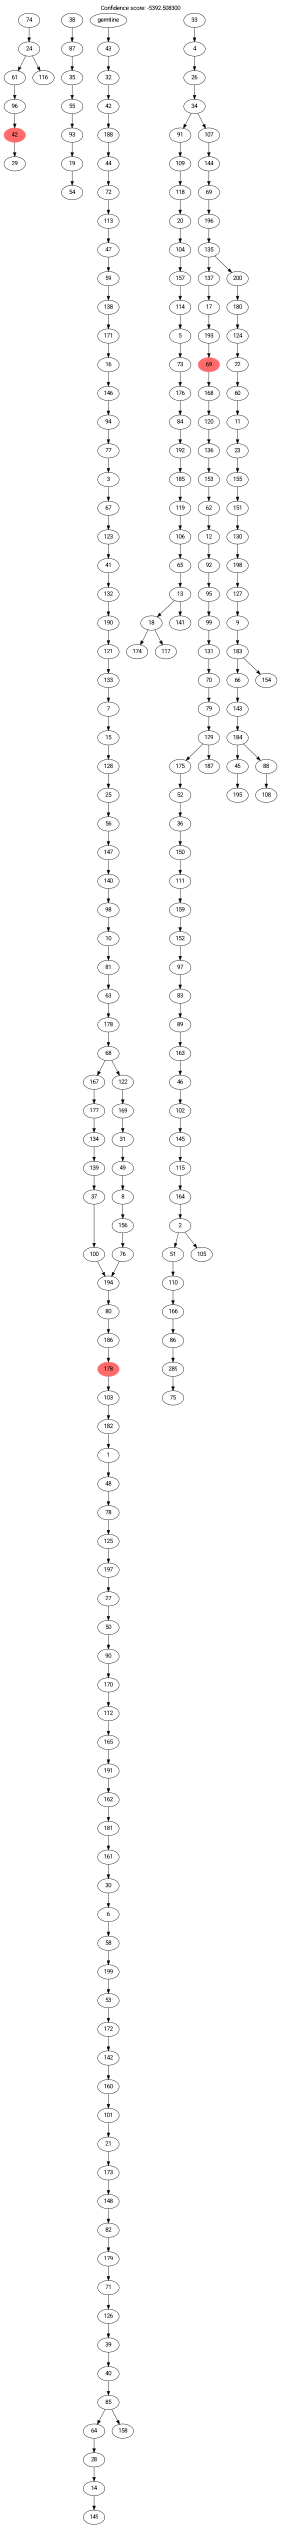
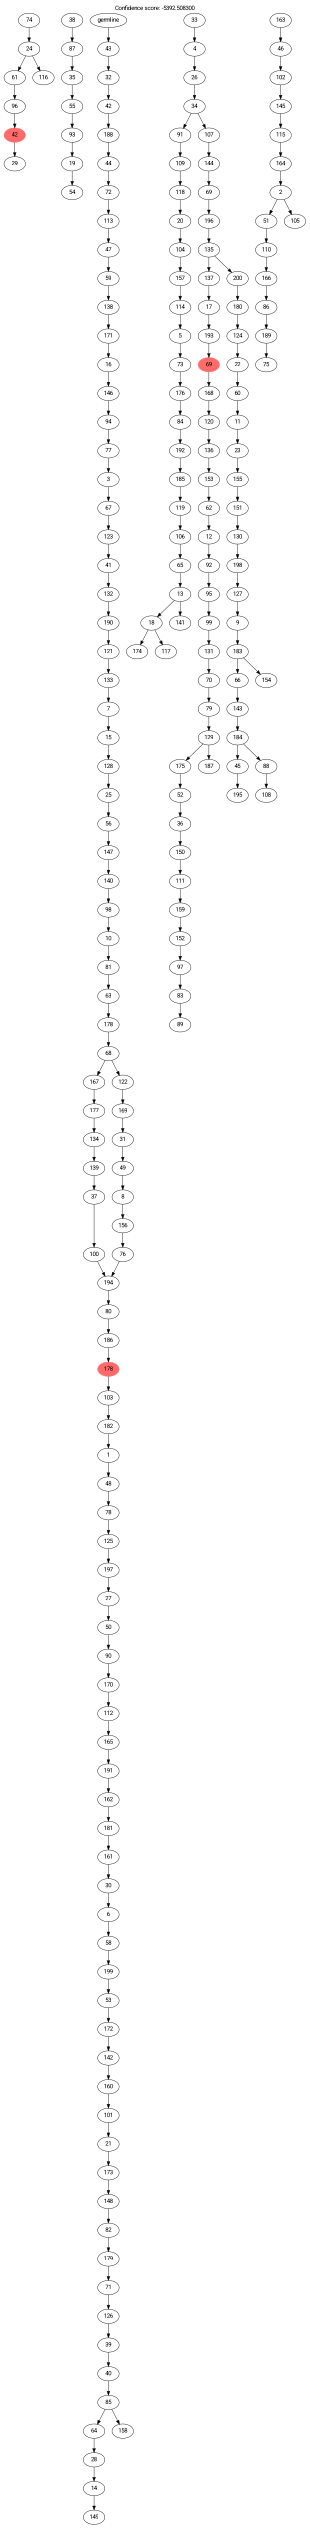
edge "89" -> "163": removed
node "289": label "289" -> "189"
